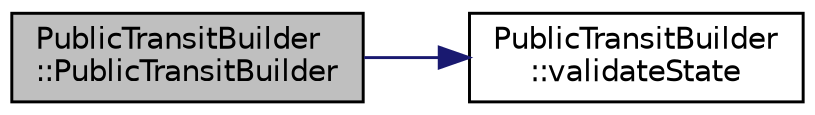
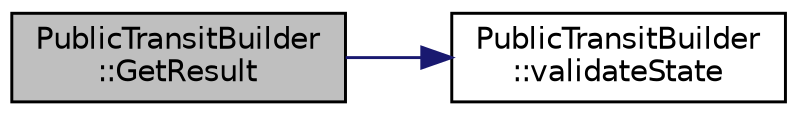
node "PublicTransitBuilder ::PublicTransitBuilder": label "PublicTransitBuilder ::PublicTransitBuilder" -> "PublicTransitBuilder ::GetResult"
